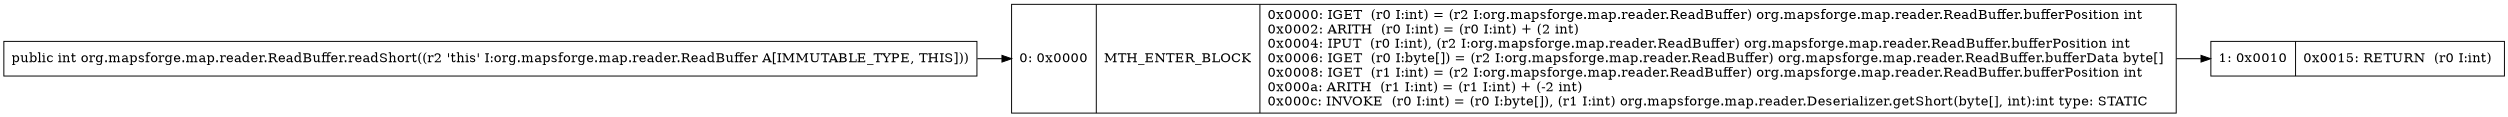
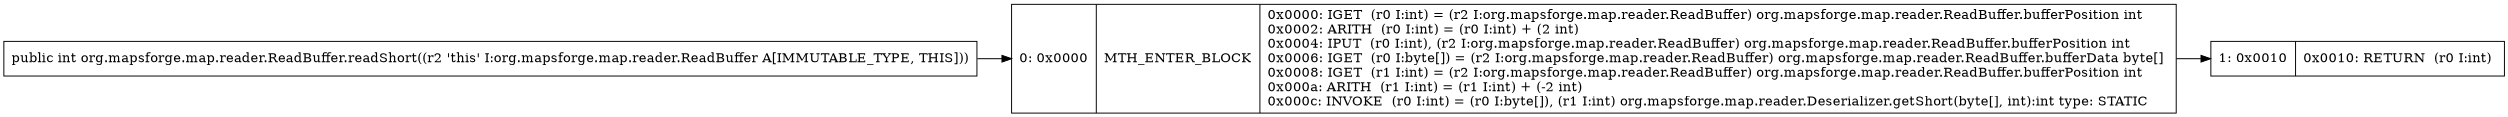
node "1: 0x0010": text "0x0015: RETURN  (r0 I:int)" -> "0x0010: RETURN  (r0 I:int)"
